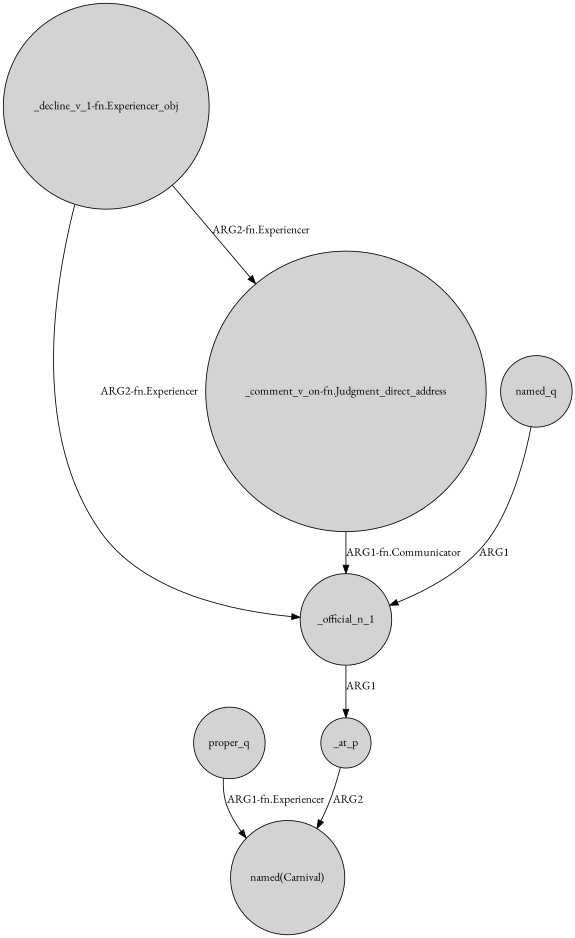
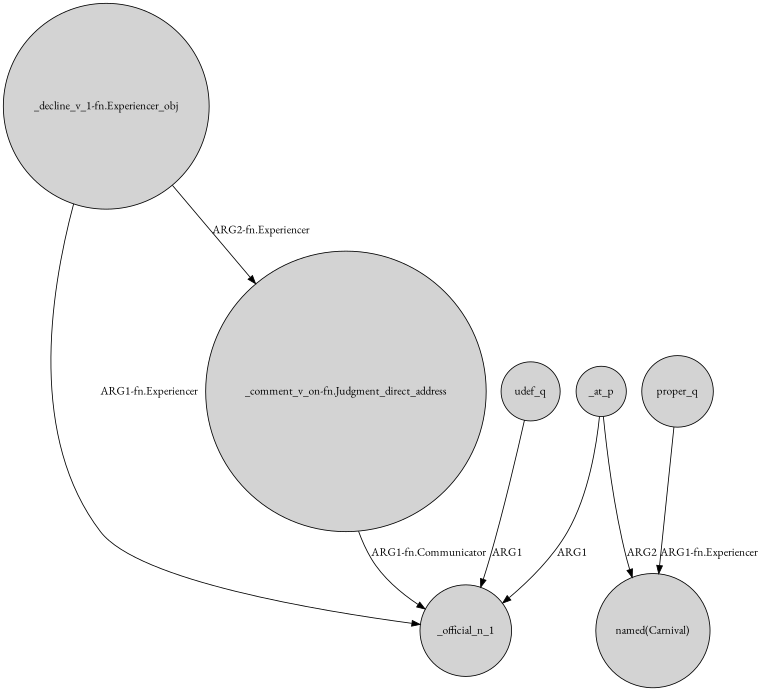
edge "_decline_v_1-fn.Experiencer_obj" -> "_official_n_1": label "ARG2-fn.Experiencer" -> "ARG1-fn.Experiencer"
node "named_q": label "named_q" -> "udef_q"
edge "_official_n_1" -> "_at_p": reversed
